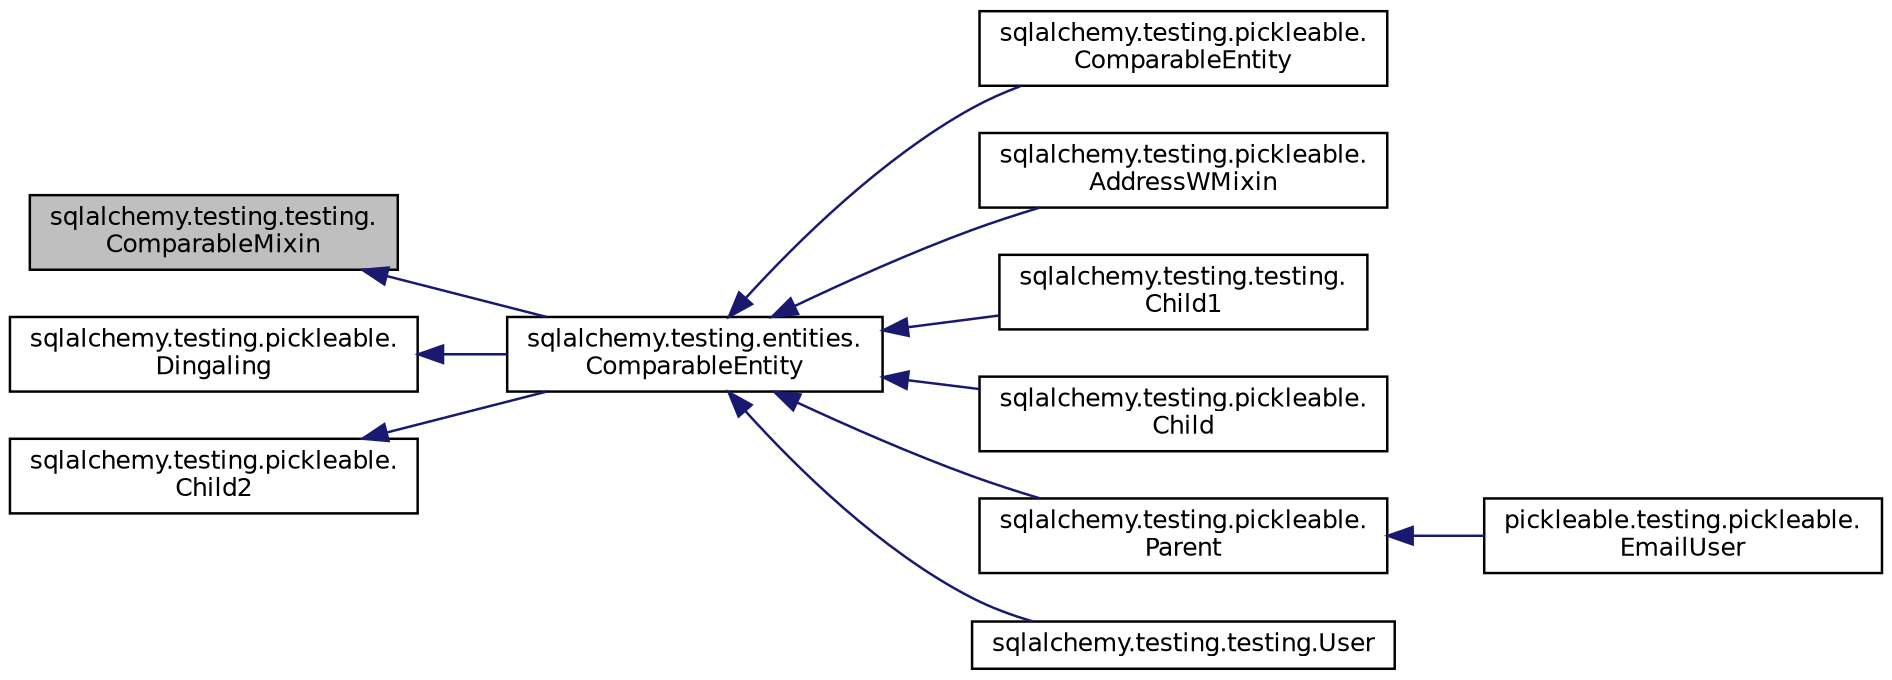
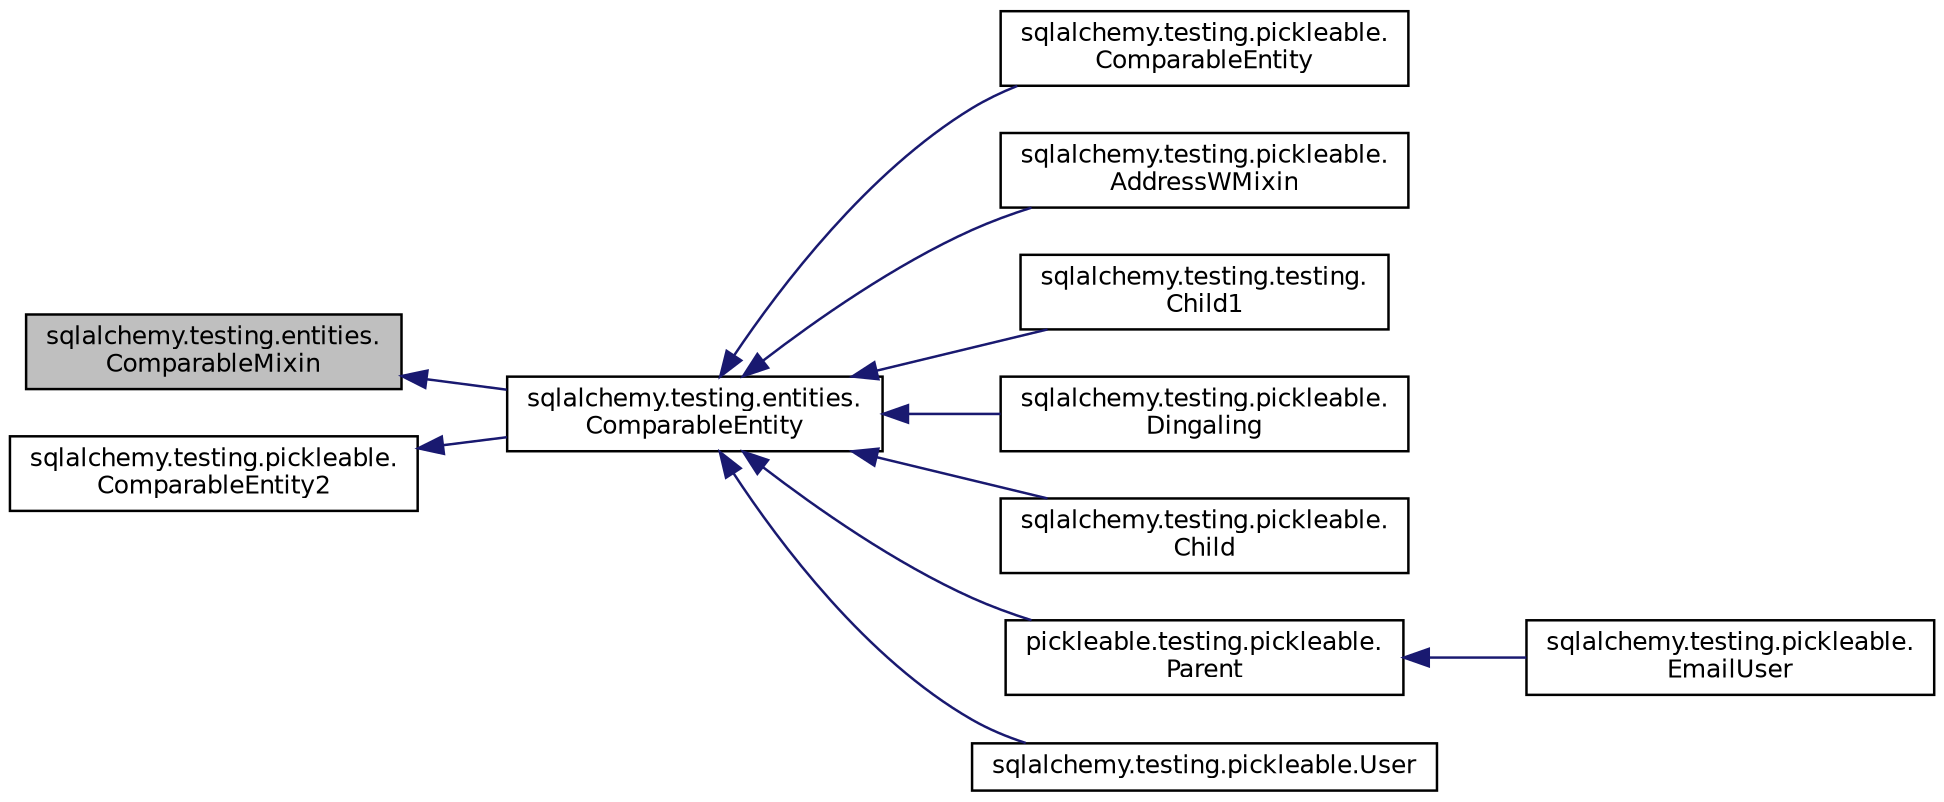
node "sqlalchemy.testing.testing. ComparableMixin": label "sqlalchemy.testing.testing. ComparableMixin" -> "sqlalchemy.testing.entities. ComparableMixin"
edge "sqlalchemy.testing.entities. ComparableEntity" -> "sqlalchemy.testing.pickleable. Dingaling": reversed
node "sqlalchemy.testing.pickleable. Child2": label "sqlalchemy.testing.pickleable. Child2" -> "sqlalchemy.testing.pickleable. ComparableEntity2"
node "sqlalchemy.testing.pickleable. Parent": label "sqlalchemy.testing.pickleable. Parent" -> "pickleable.testing.pickleable. Parent"
node "pickleable.testing.pickleable. EmailUser": label "pickleable.testing.pickleable. EmailUser" -> "sqlalchemy.testing.pickleable. EmailUser"
node "sqlalchemy.testing.testing.User": label "sqlalchemy.testing.testing.User" -> "sqlalchemy.testing.pickleable.User"
